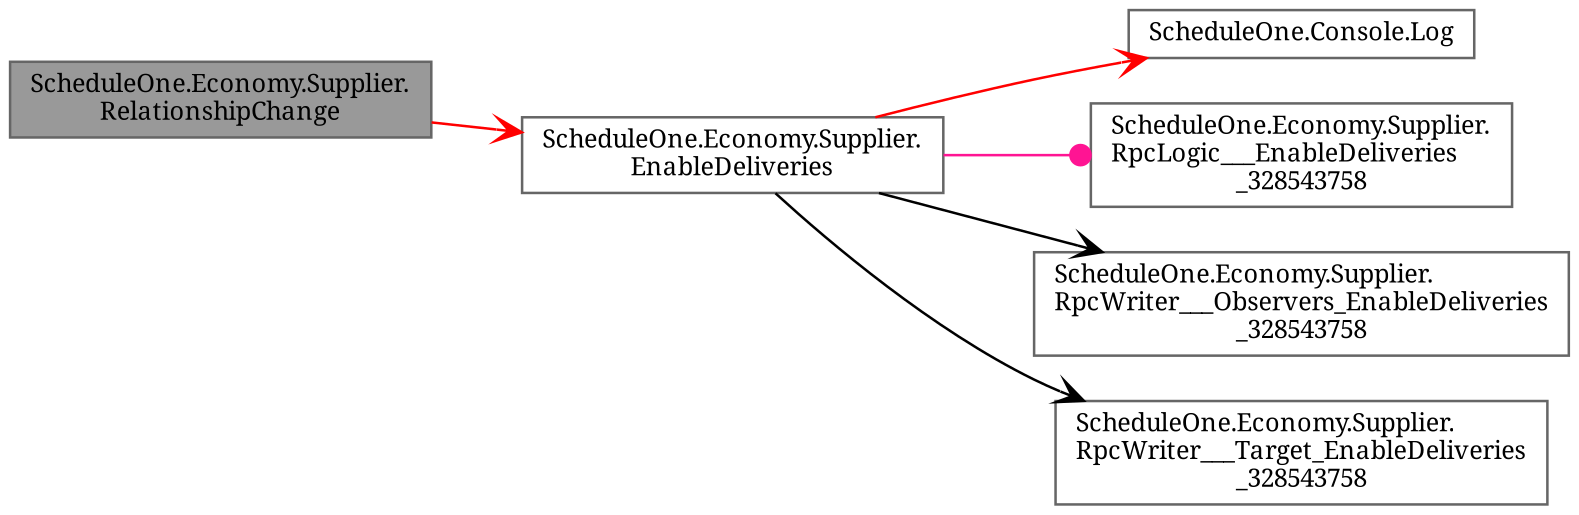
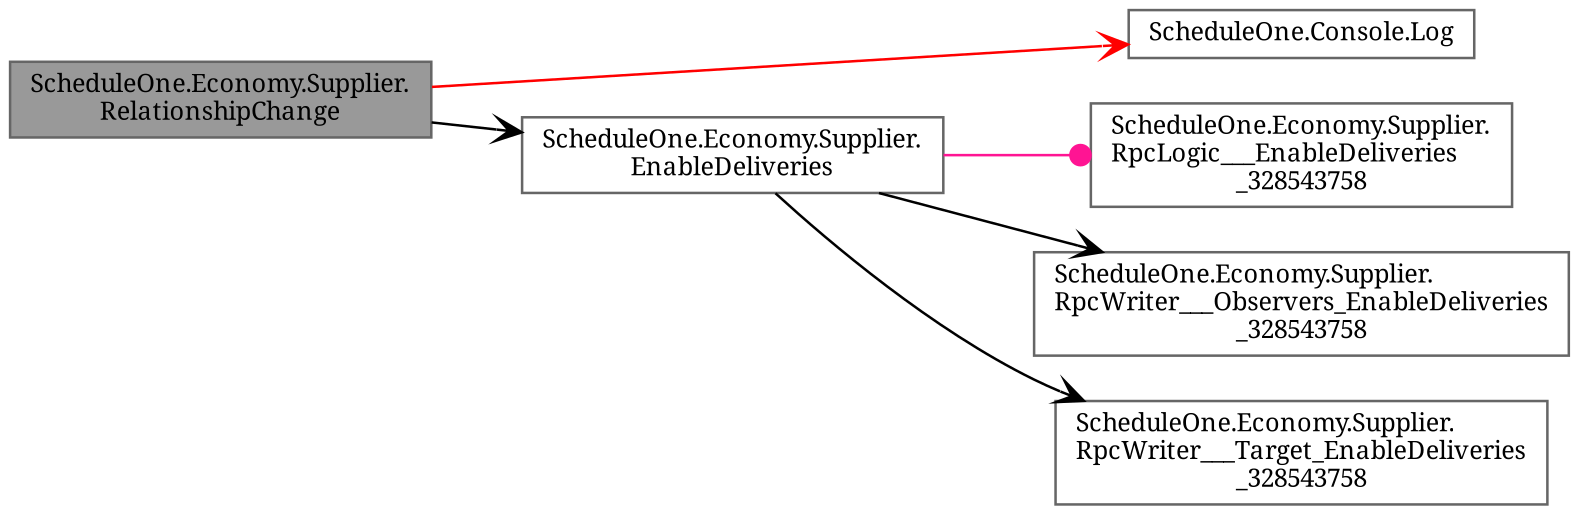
edge "ScheduleOne.Economy.Supplier. EnableDeliveries" -> "ScheduleOne.Console.Log": now "ScheduleOne.Economy.Supplier. RelationshipChange" -> "ScheduleOne.Console.Log"
edge "ScheduleOne.Economy.Supplier. RelationshipChange" -> "ScheduleOne.Economy.Supplier. EnableDeliveries": color red -> black
